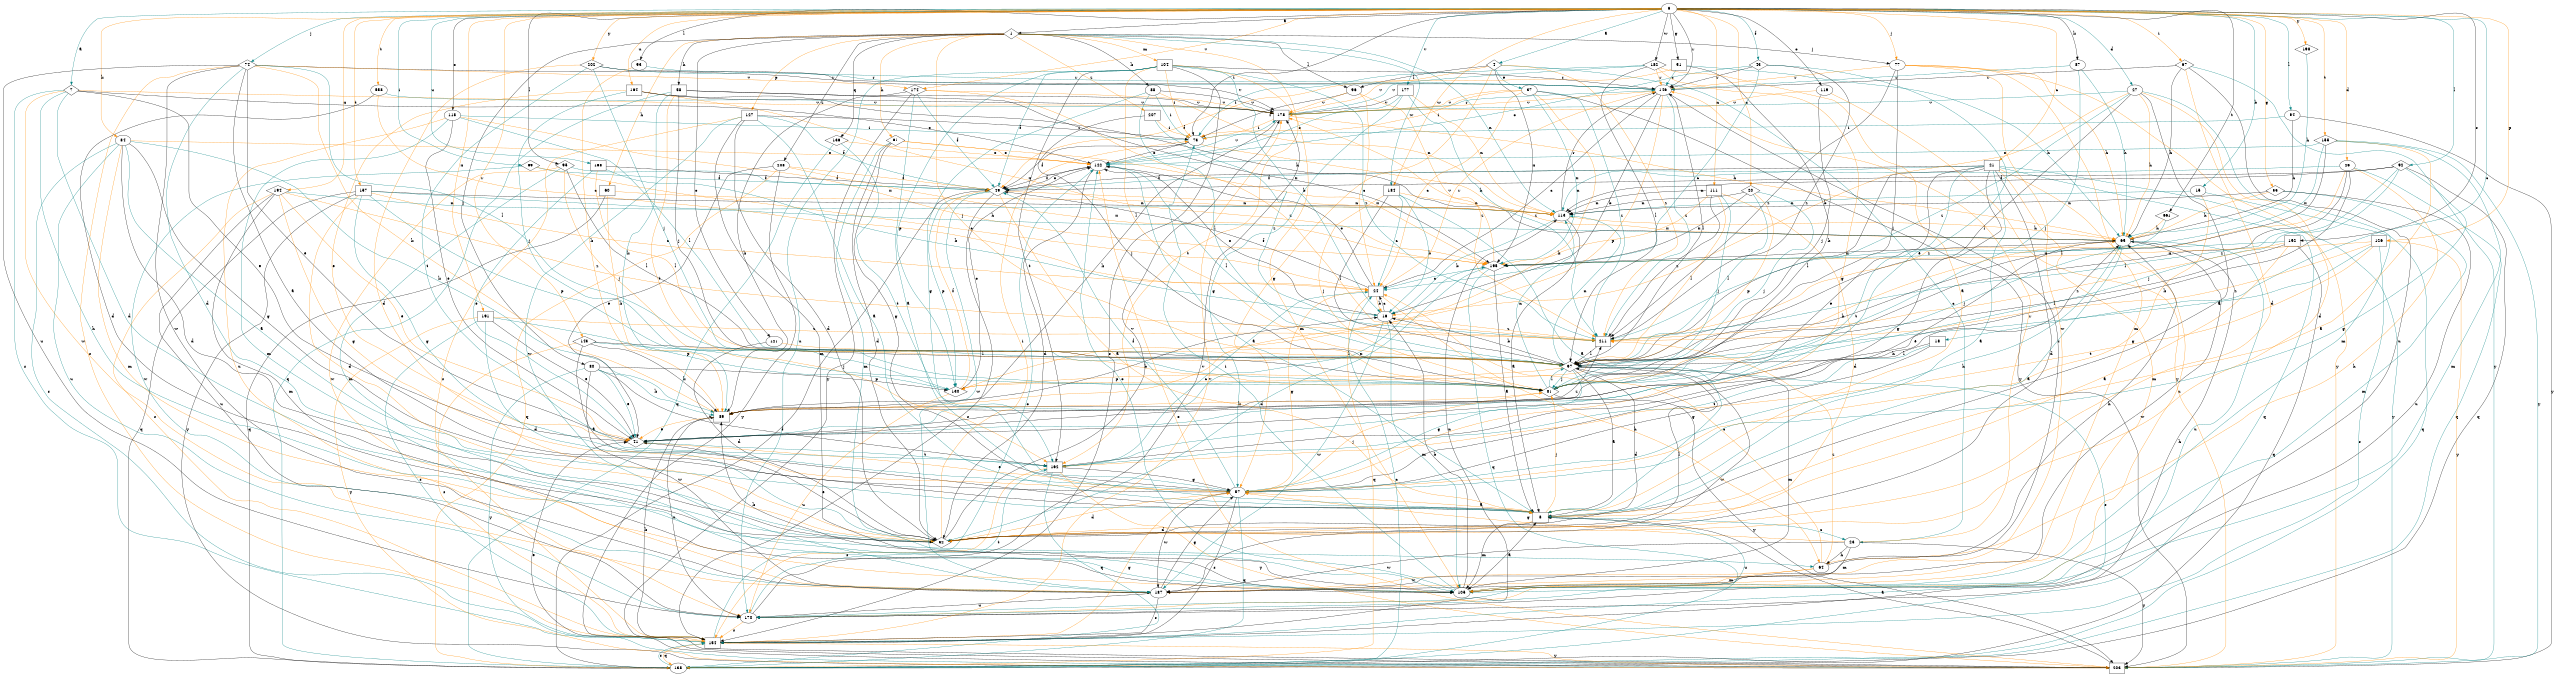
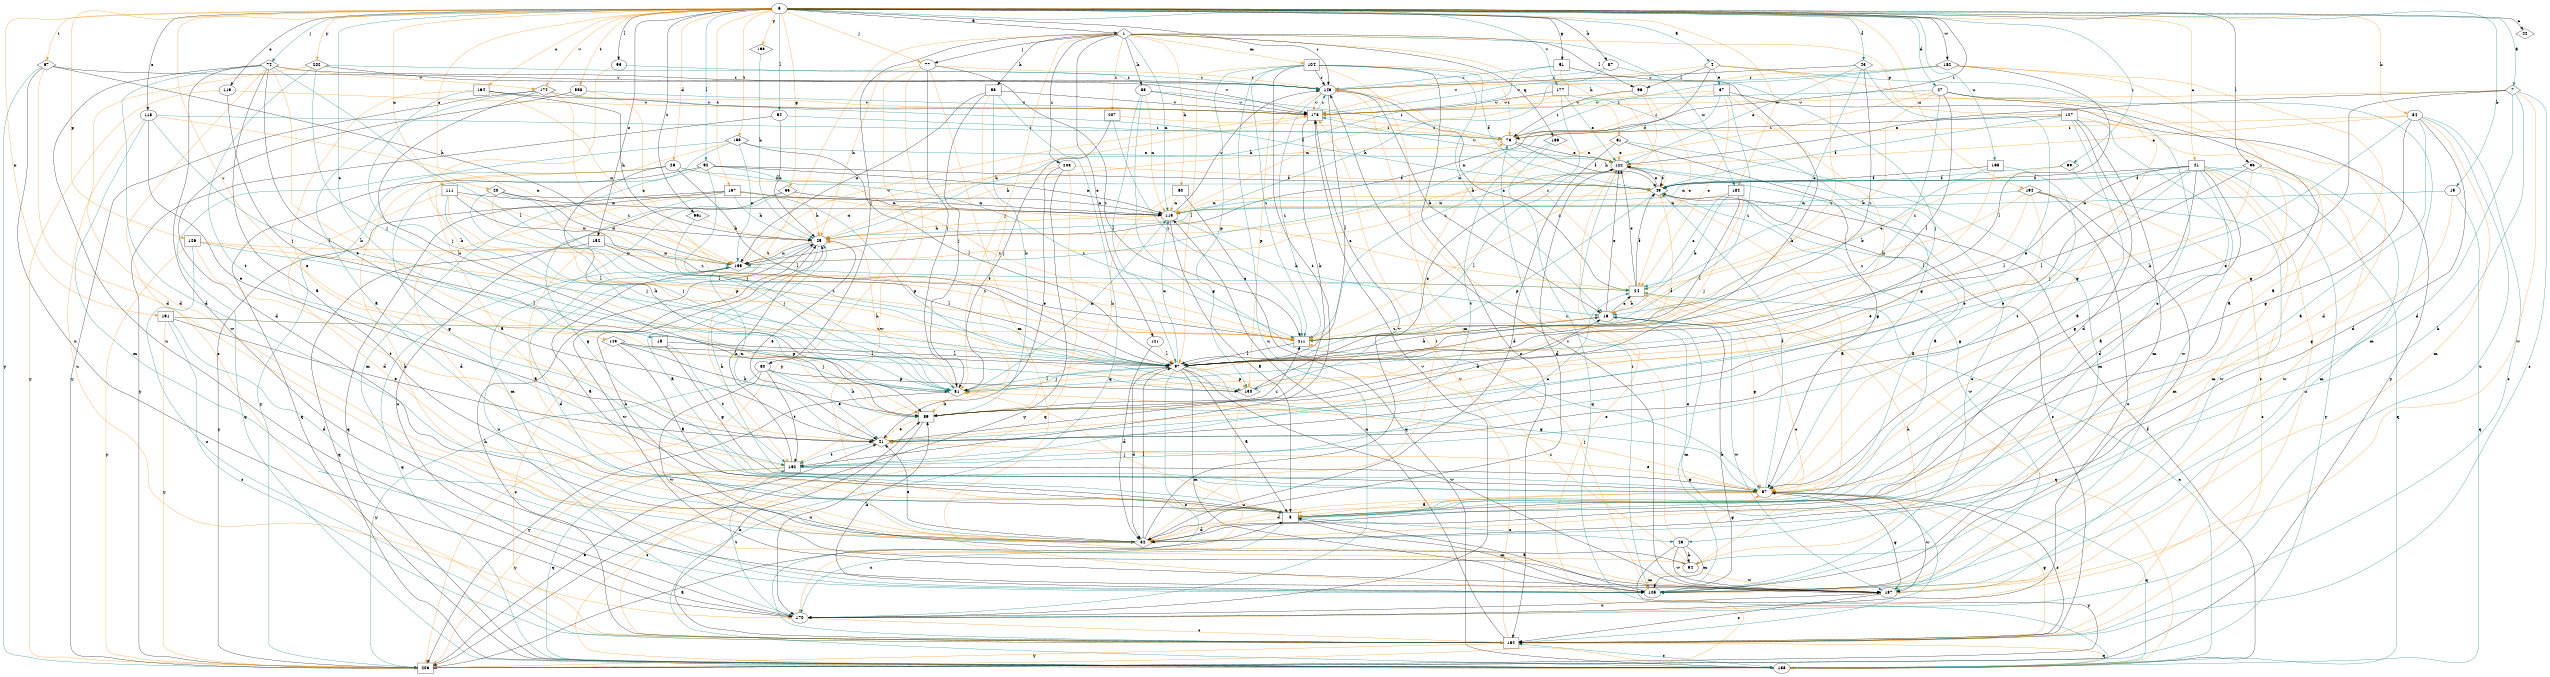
node "22": added
node "37": shape ellipse -> box
edge "84" -> "73": added, label "i"
node "65": label "65" -> "25"
